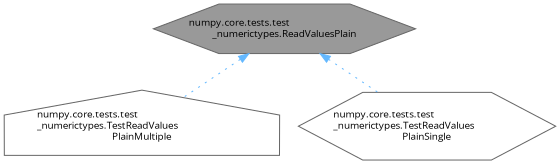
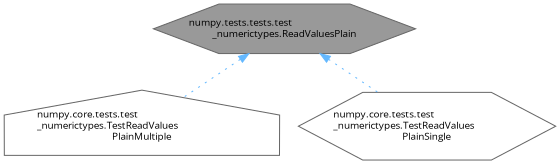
node "numpy.core.tests.test _numerictypes.ReadValuesPlain": label "numpy.core.tests.test _numerictypes.ReadValuesPlain" -> "numpy.tests.tests.test _numerictypes.ReadValuesPlain"
